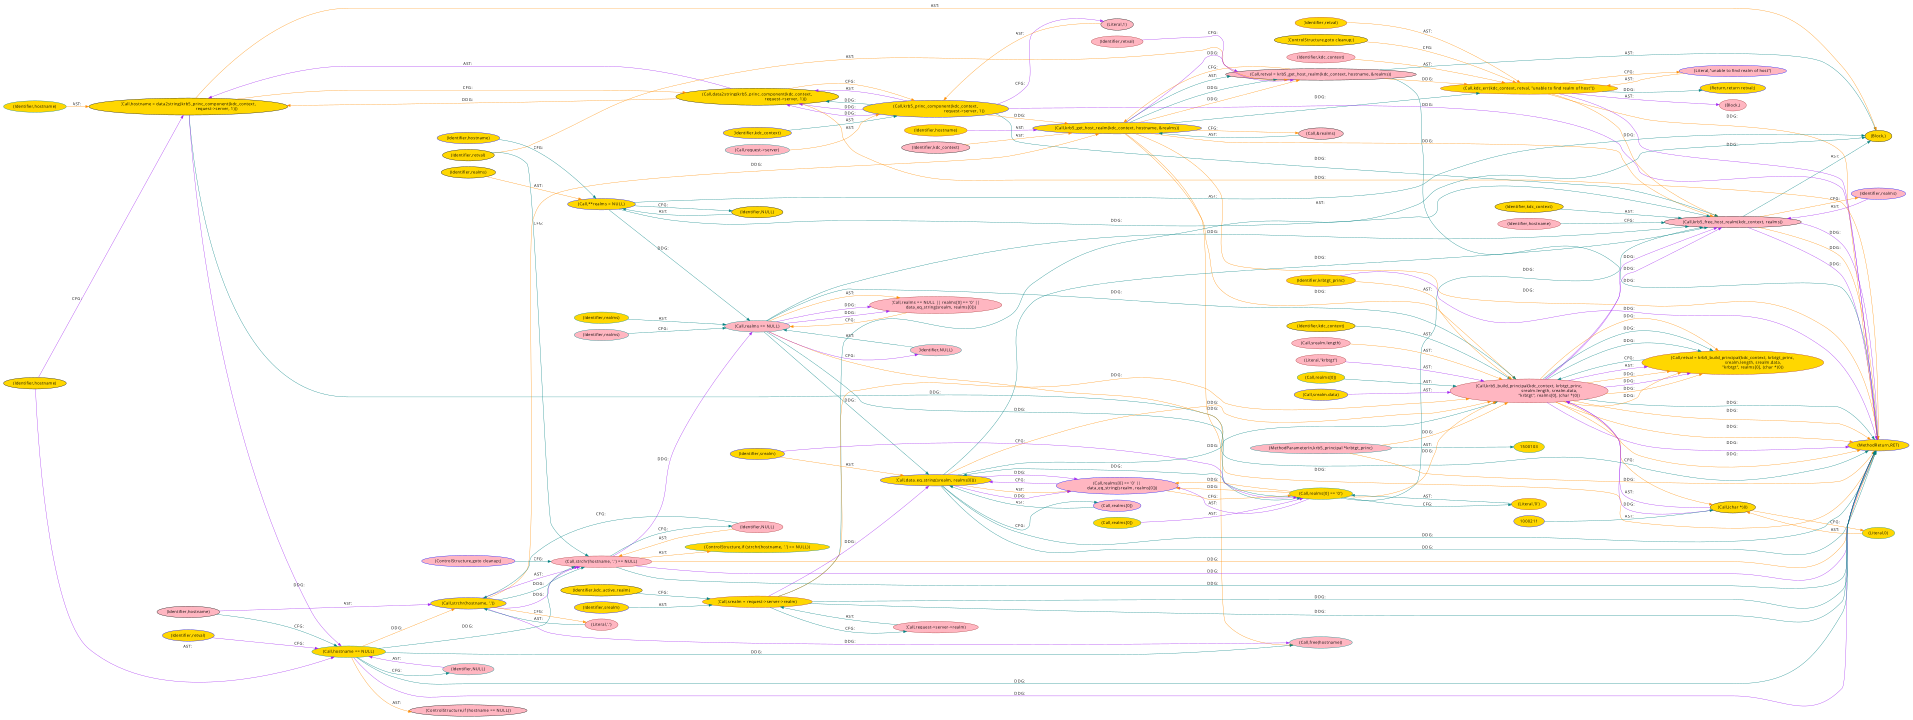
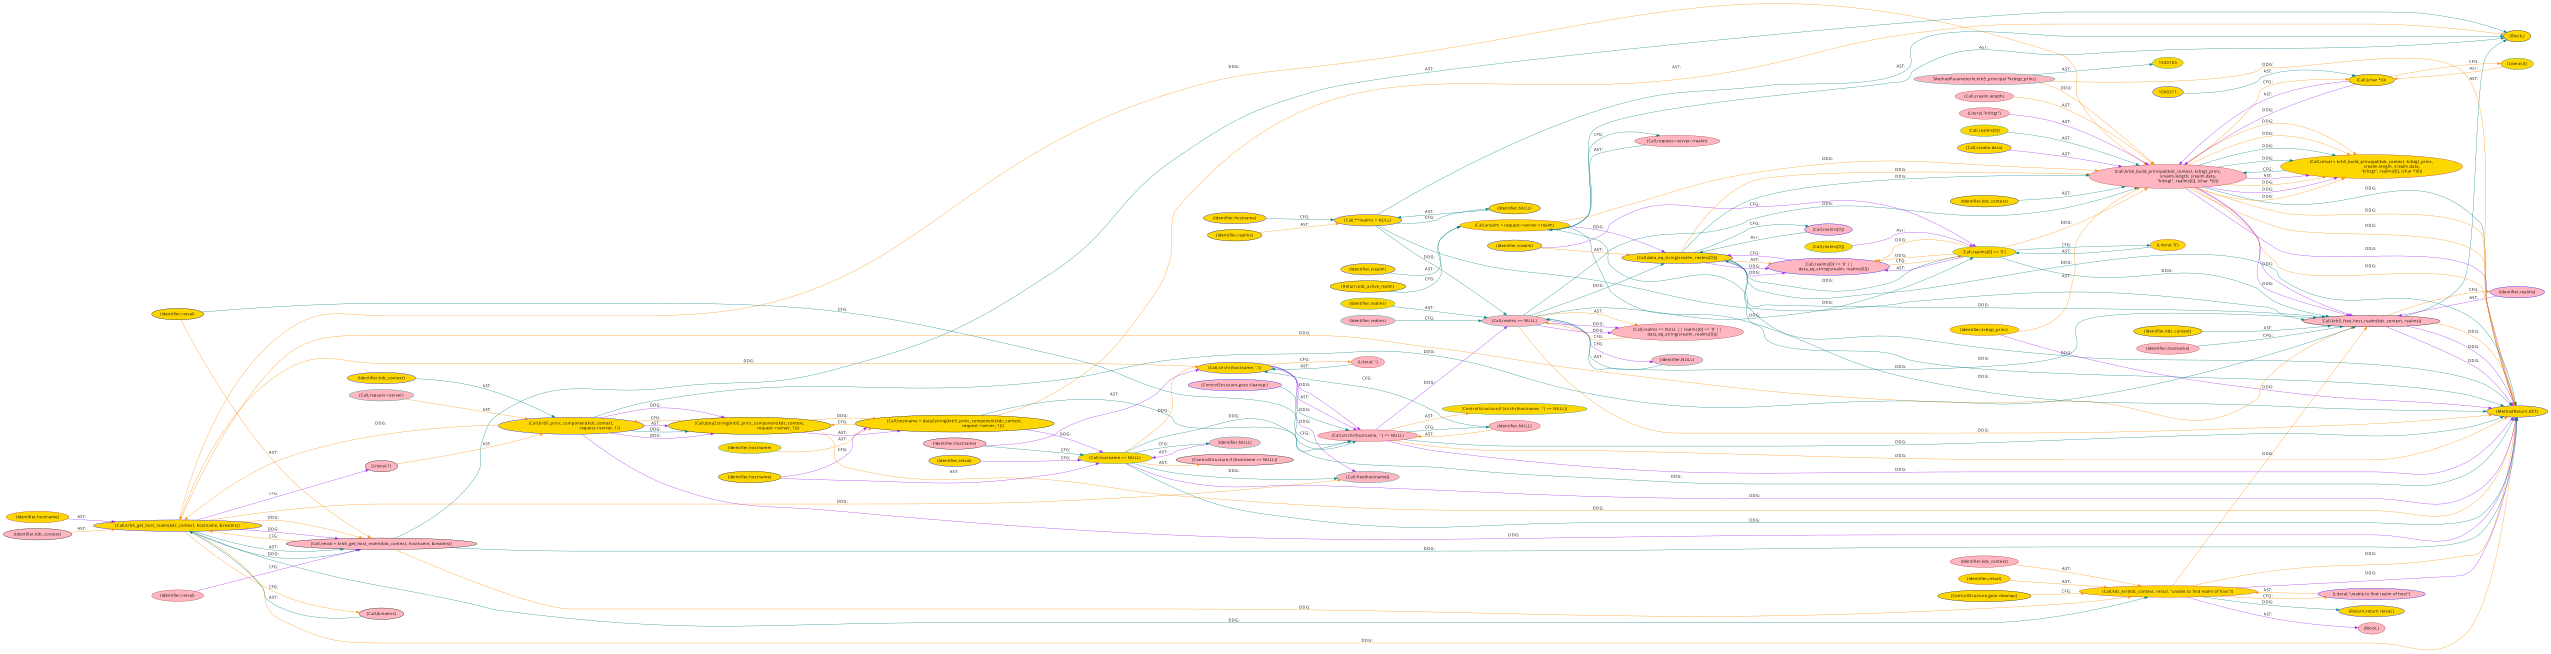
edge "(Call,krb5_princ_component(kdc_context, request->server, 1))" -> "(Literal,1)": now "(Call,krb5_get_host_realm(kdc_context, hostname, &realms))" -> "(Literal,1)"
node "(Identifier,kdc_active_realm)": label "(Identifier,kdc_active_realm)" -> "(Return,kdc_active_realm)"
